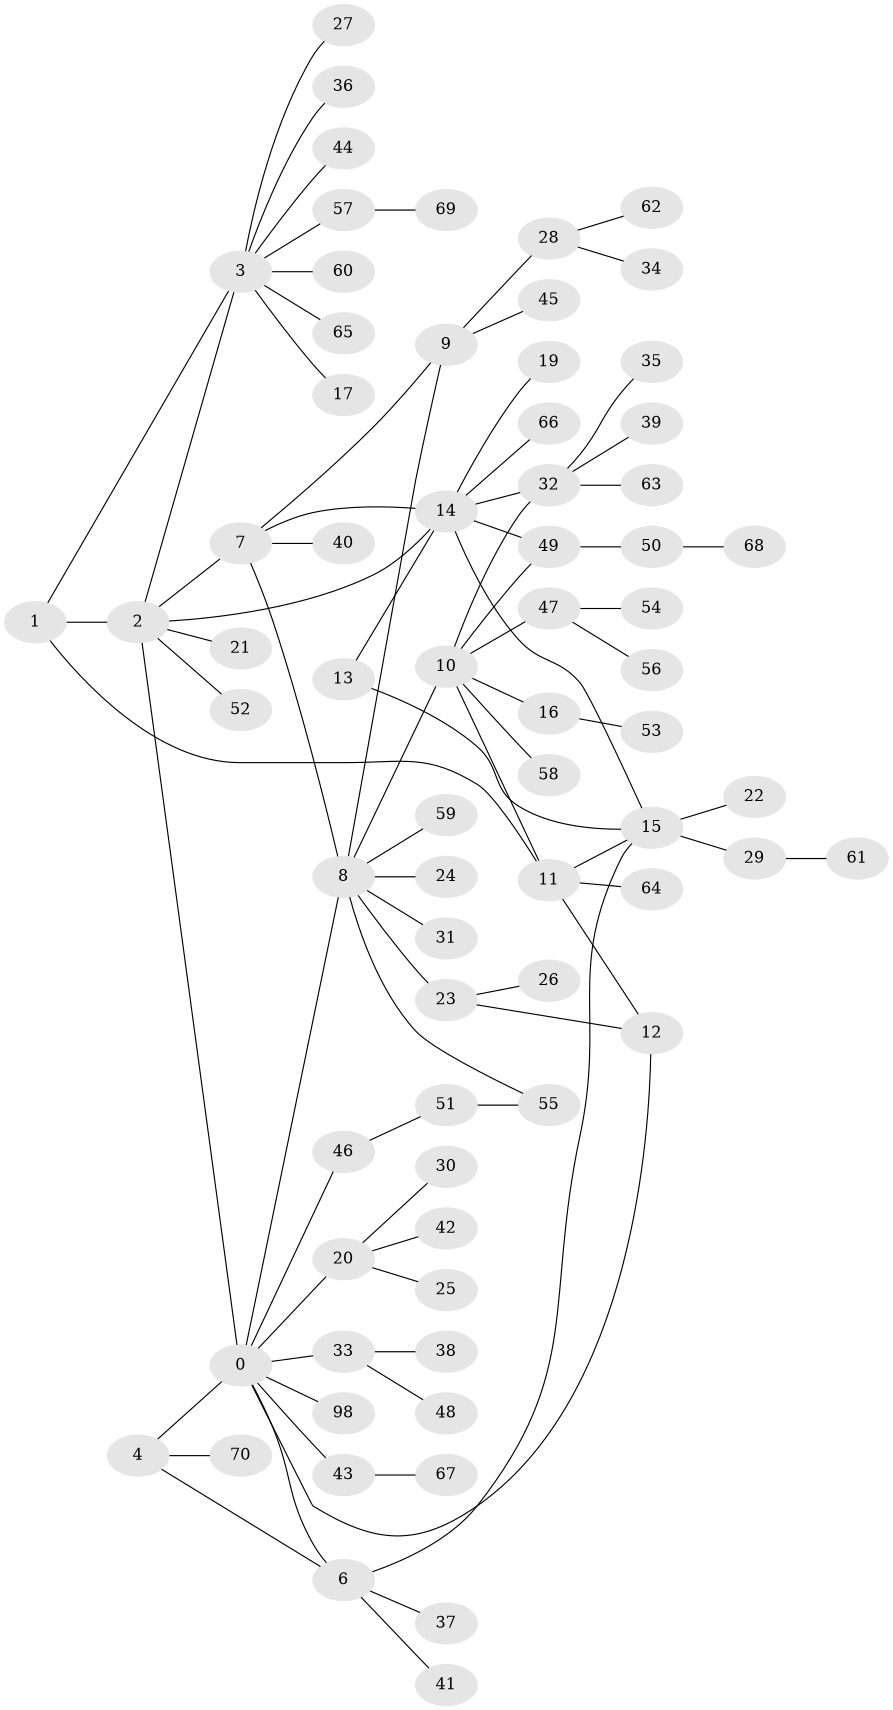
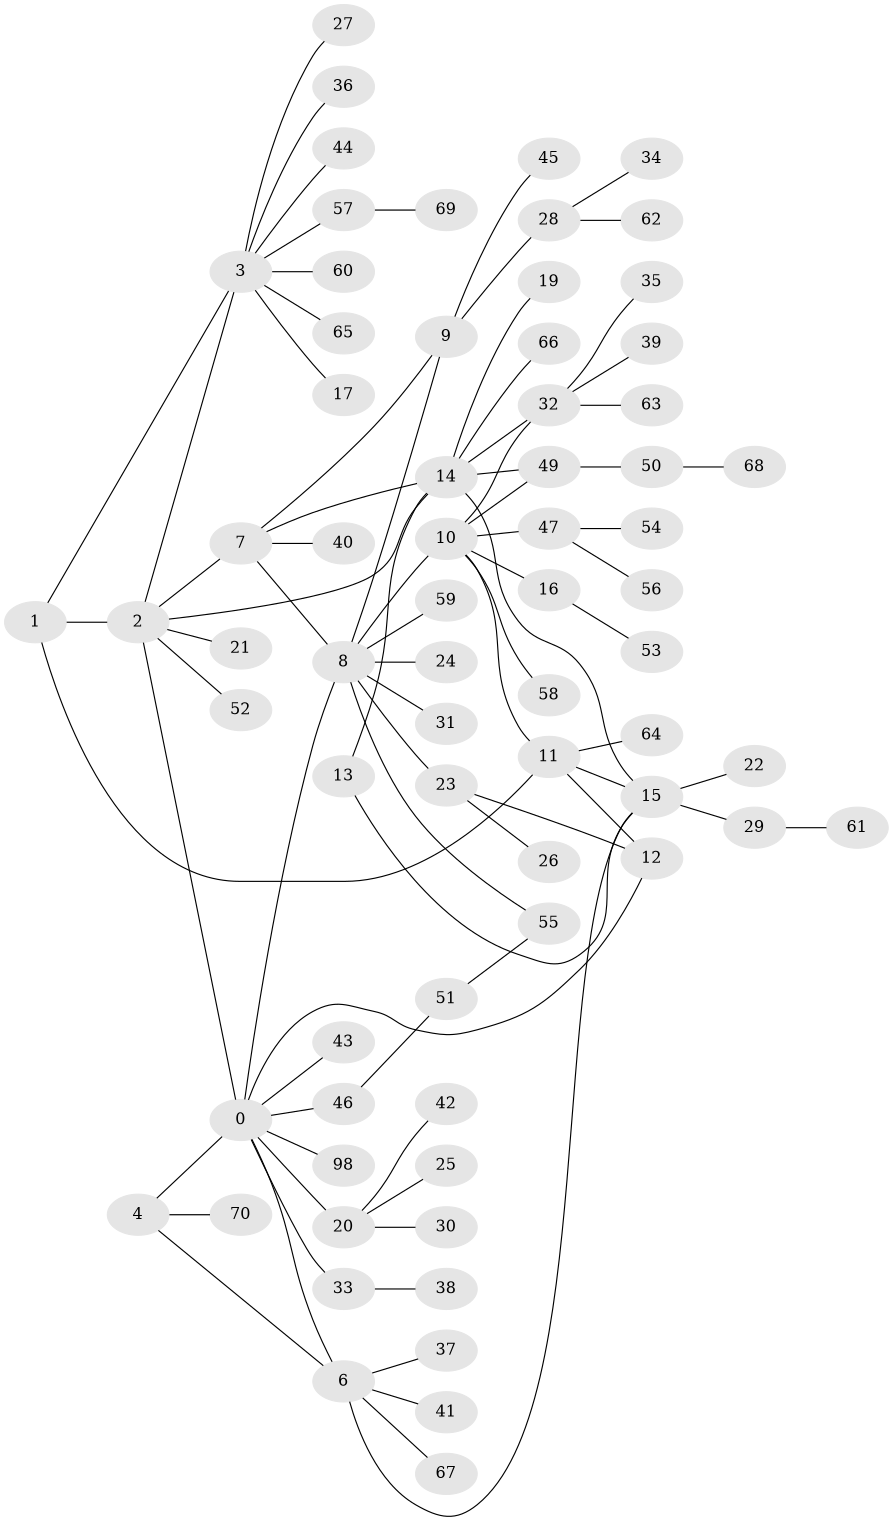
node "48": removed
edge "43" -- "67": now "6" -- "67"
